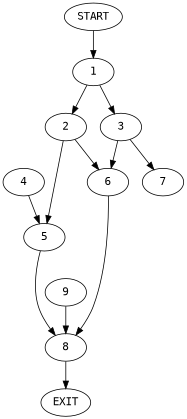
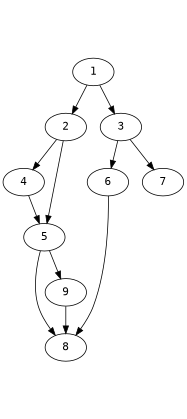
node "START": removed
edge "2" -> "6": now "2" -> "4"
edge "5" -> "9": added
node "EXIT": removed
